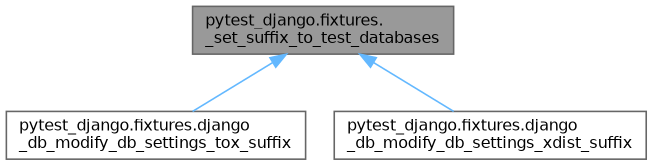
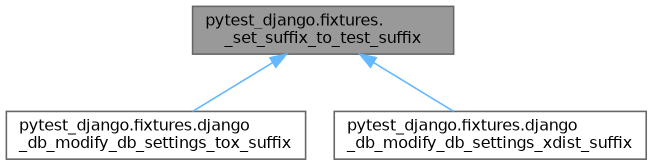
node "pytest_django.fixtures. _set_suffix_to_test_databases": label "pytest_django.fixtures. _set_suffix_to_test_databases" -> "pytest_django.fixtures. _set_suffix_to_test_suffix"
